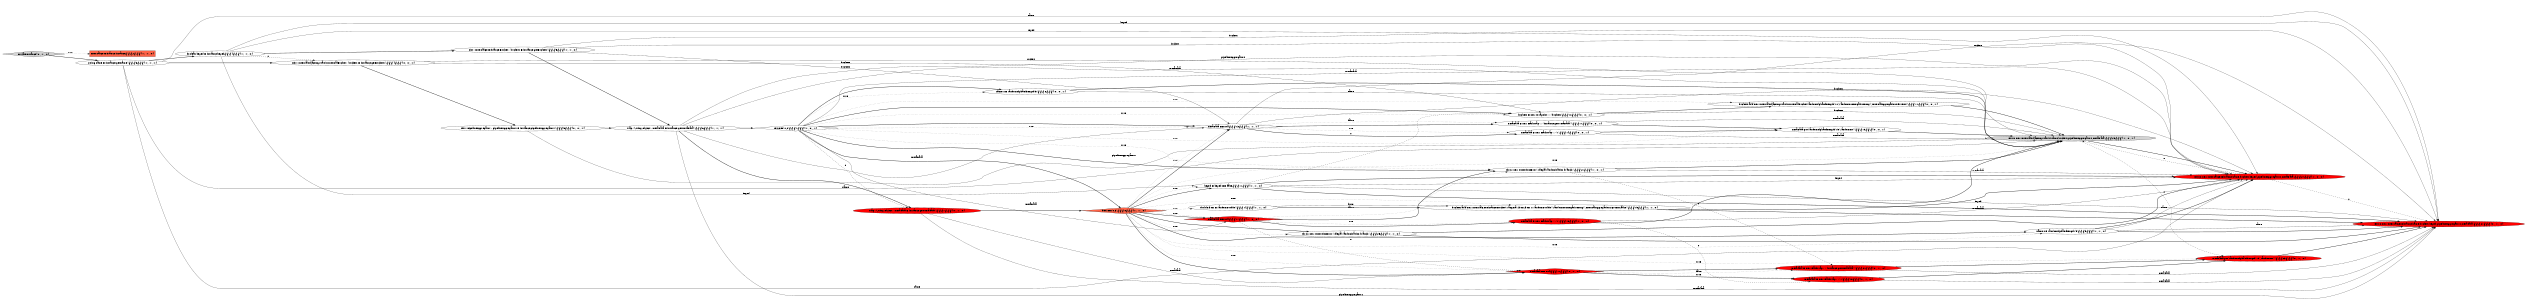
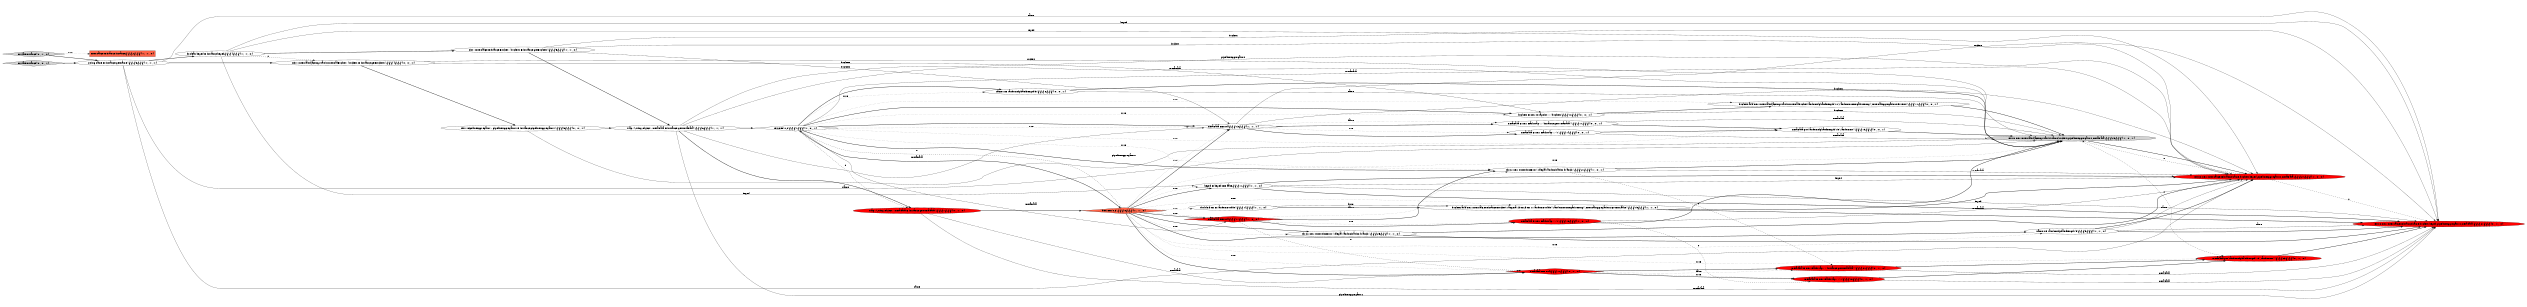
node "mutateInstance['0', '0', '1']": added
edge "keyed = keyed == false@@@11@@@['1', '1', '0']" -> "buckets = new ArrayList<>(buckets)@@@10@@@['0', '0', '1']": removed, label "0"
edge "between(0,3)@@@8@@@['1', '1', '0']" -> "between(0,2)@@@7@@@['1', '0', '1']": added, label "0"
